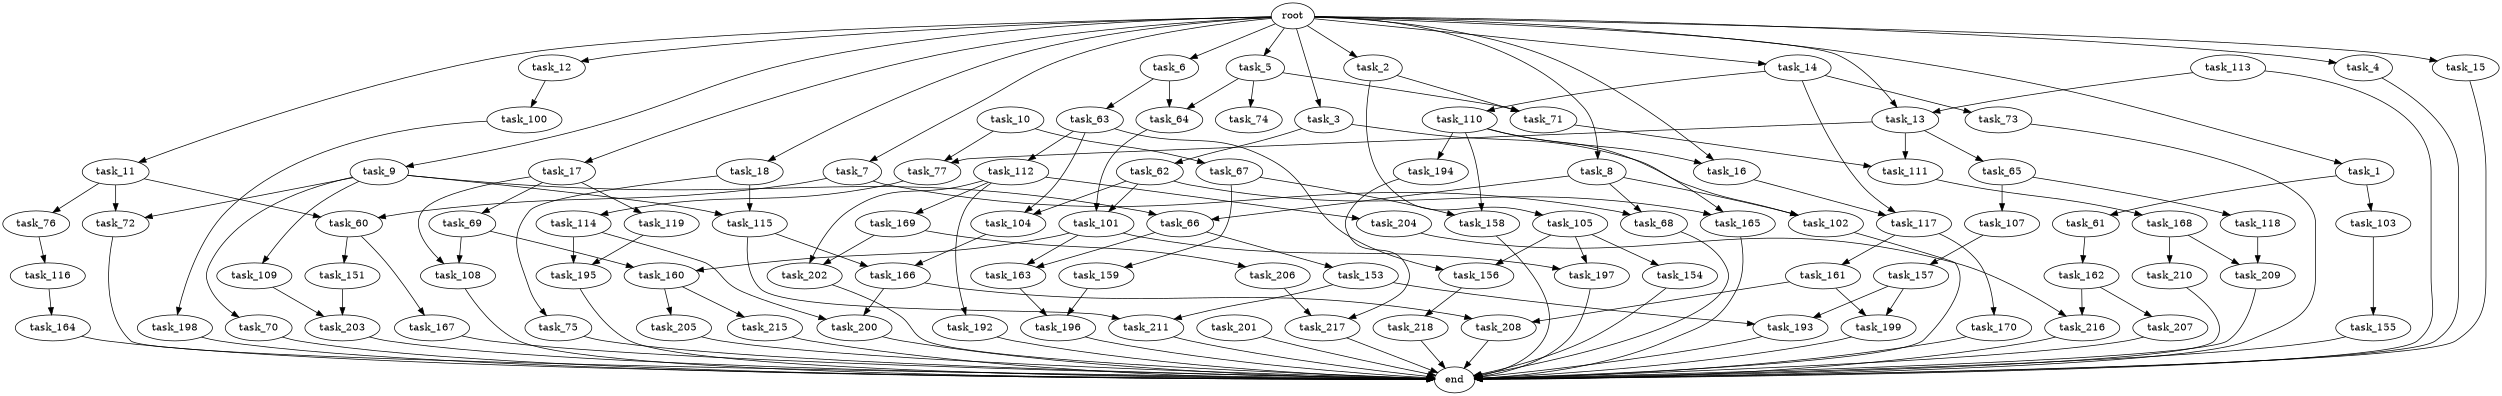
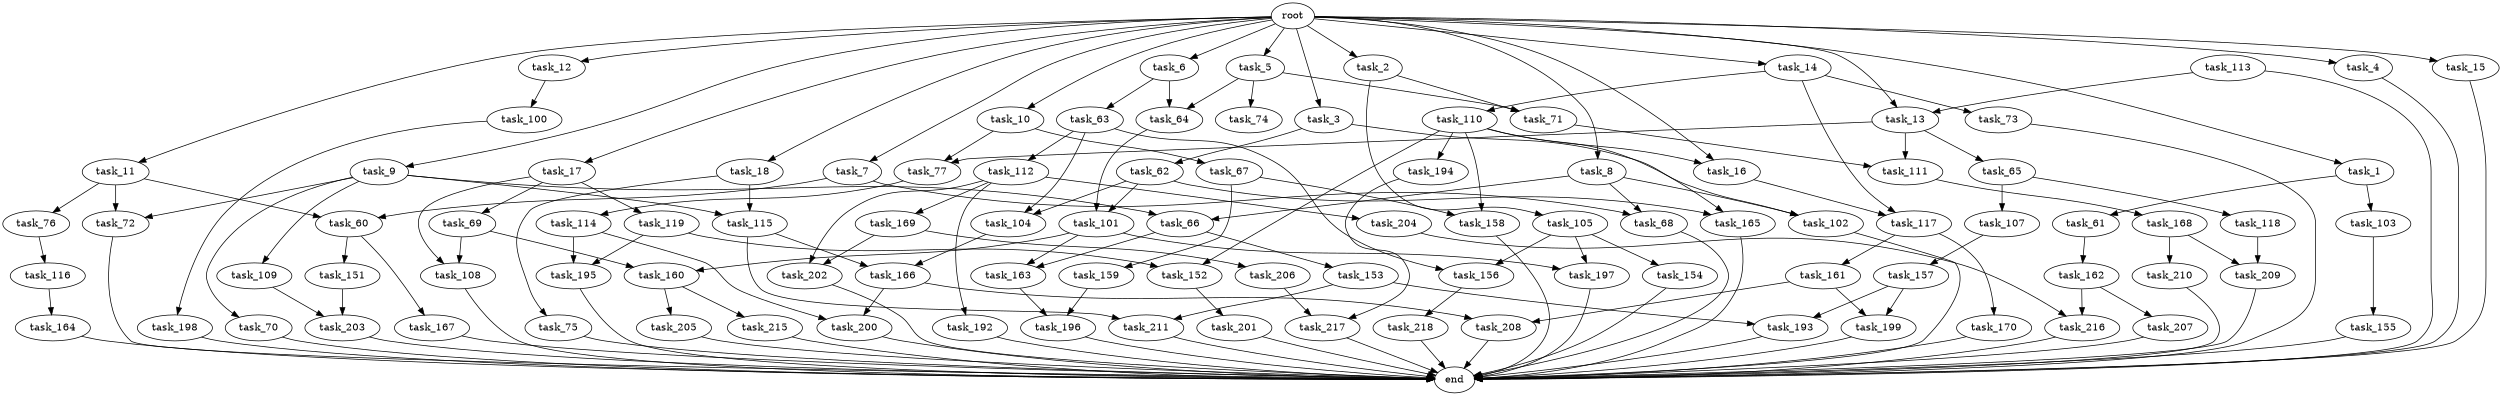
edge "root" -> "task_10": added
node "task_152": added
